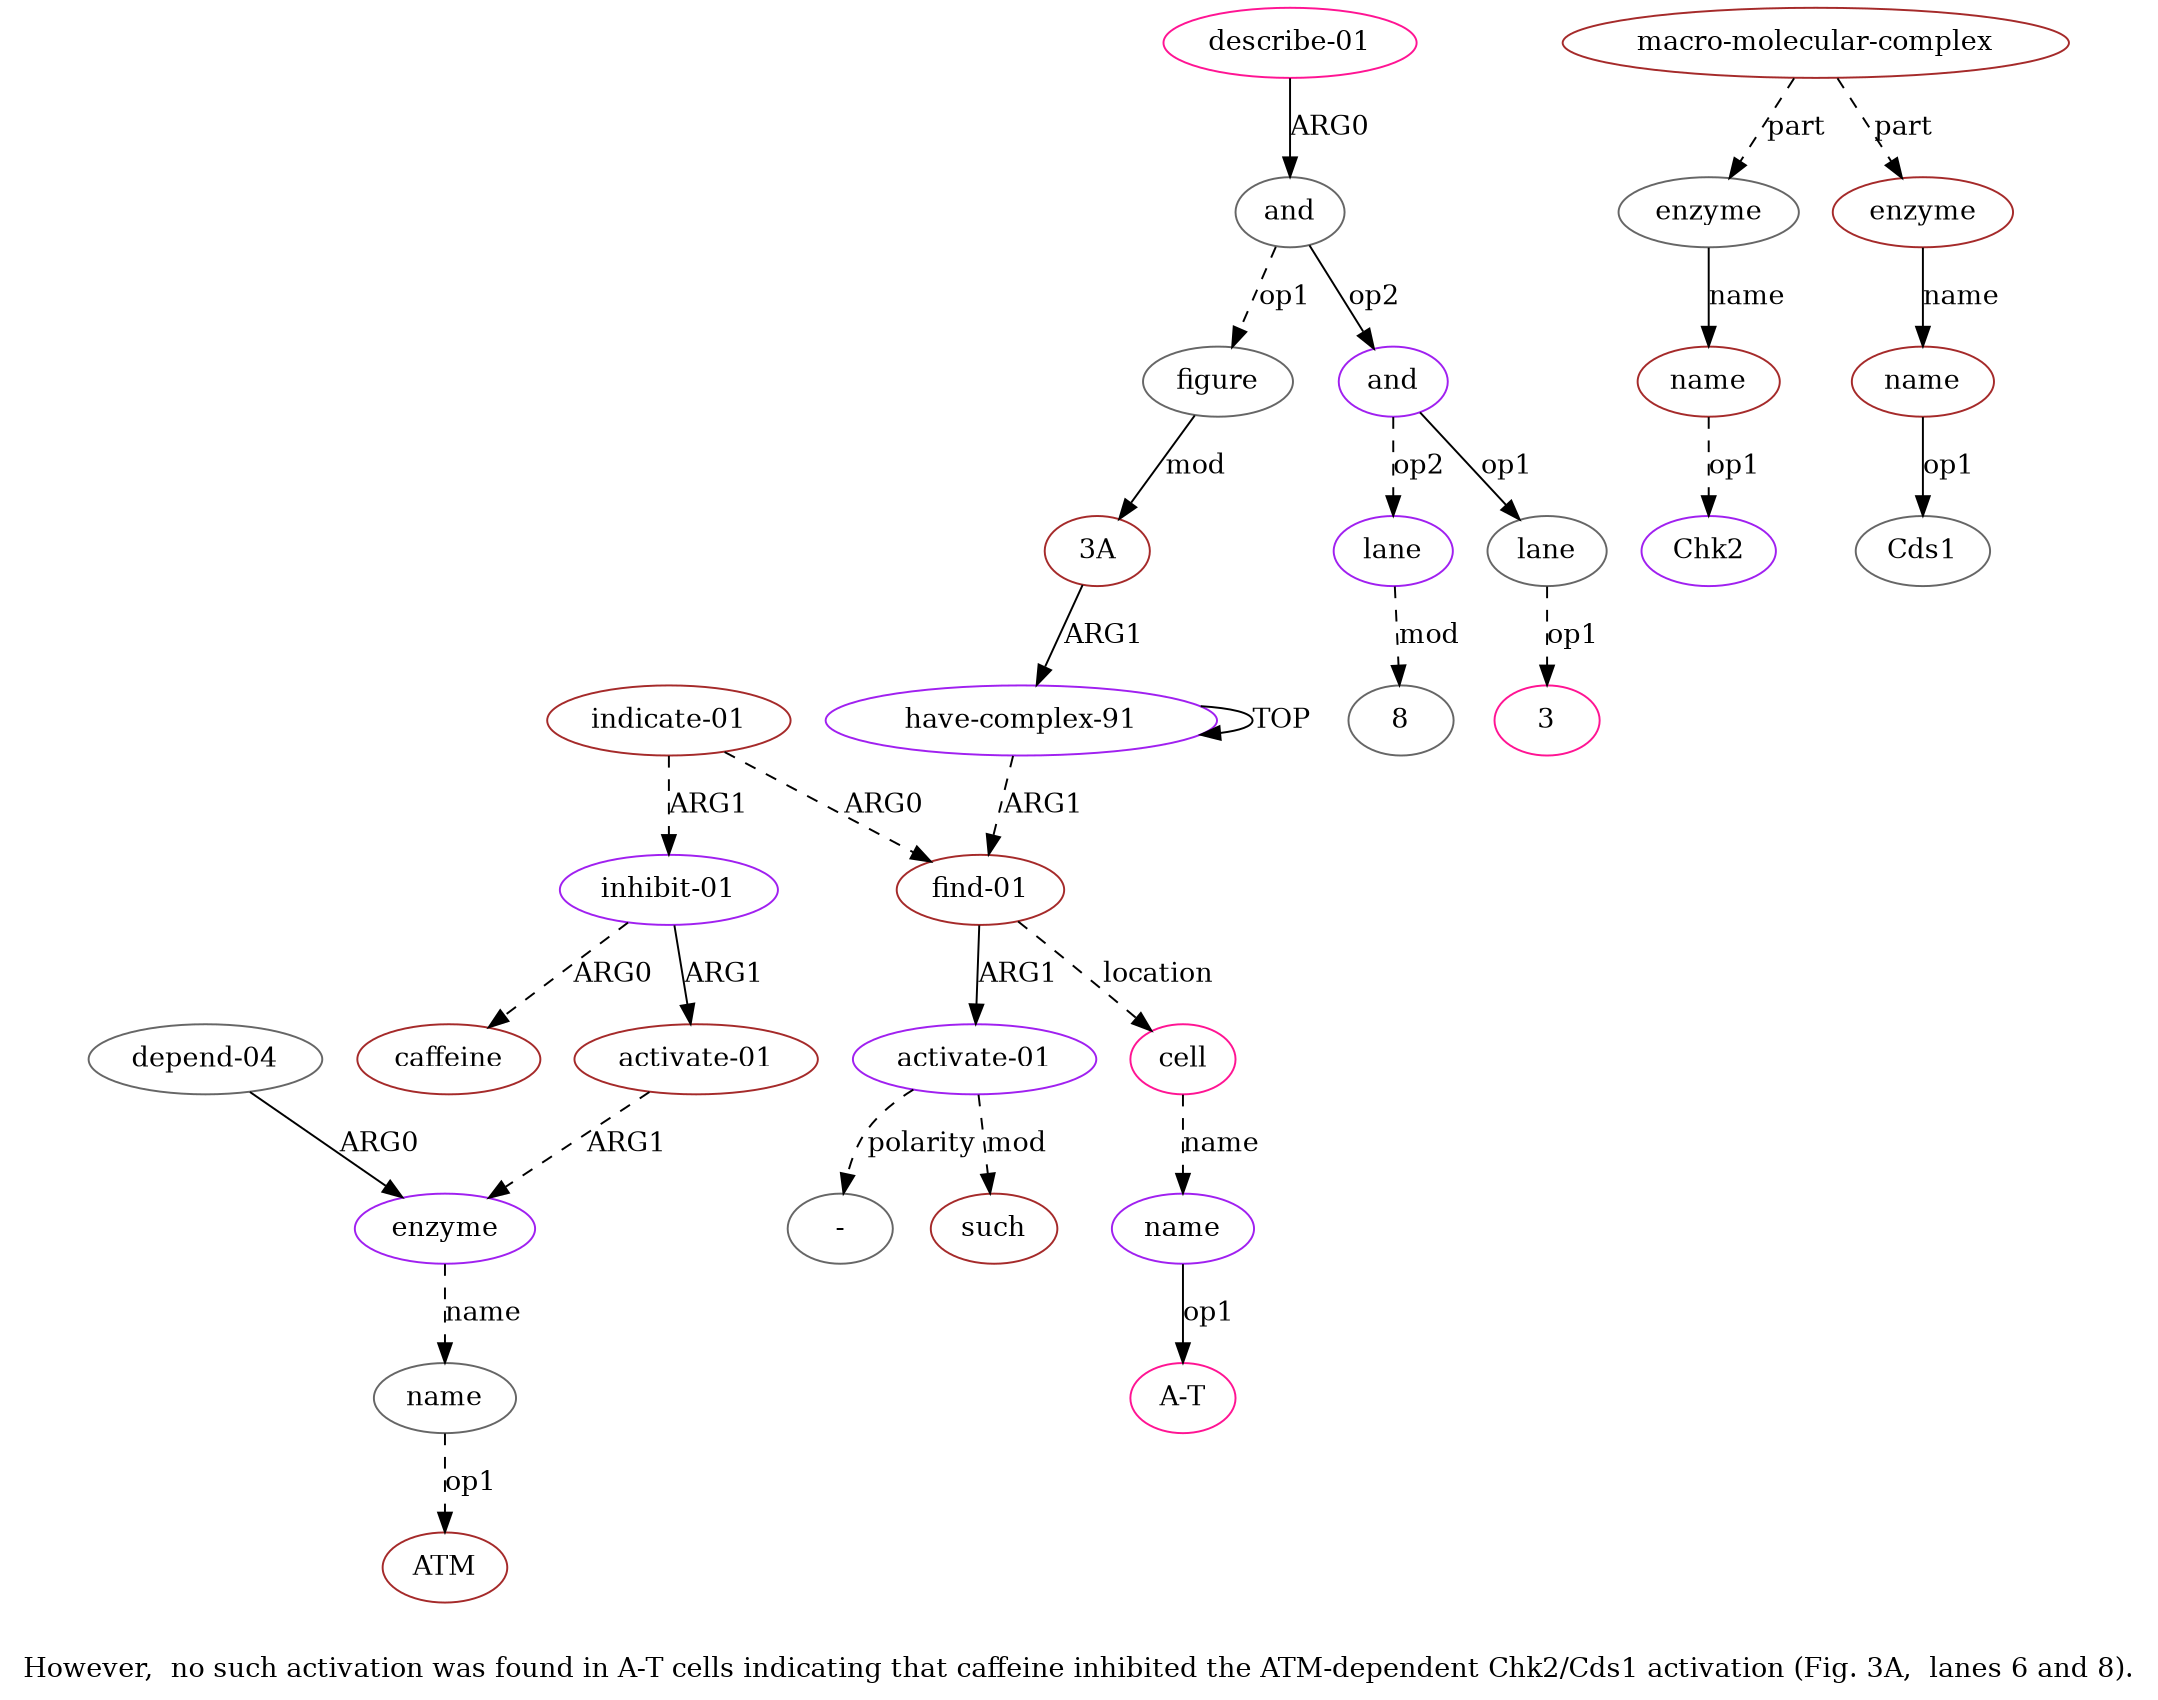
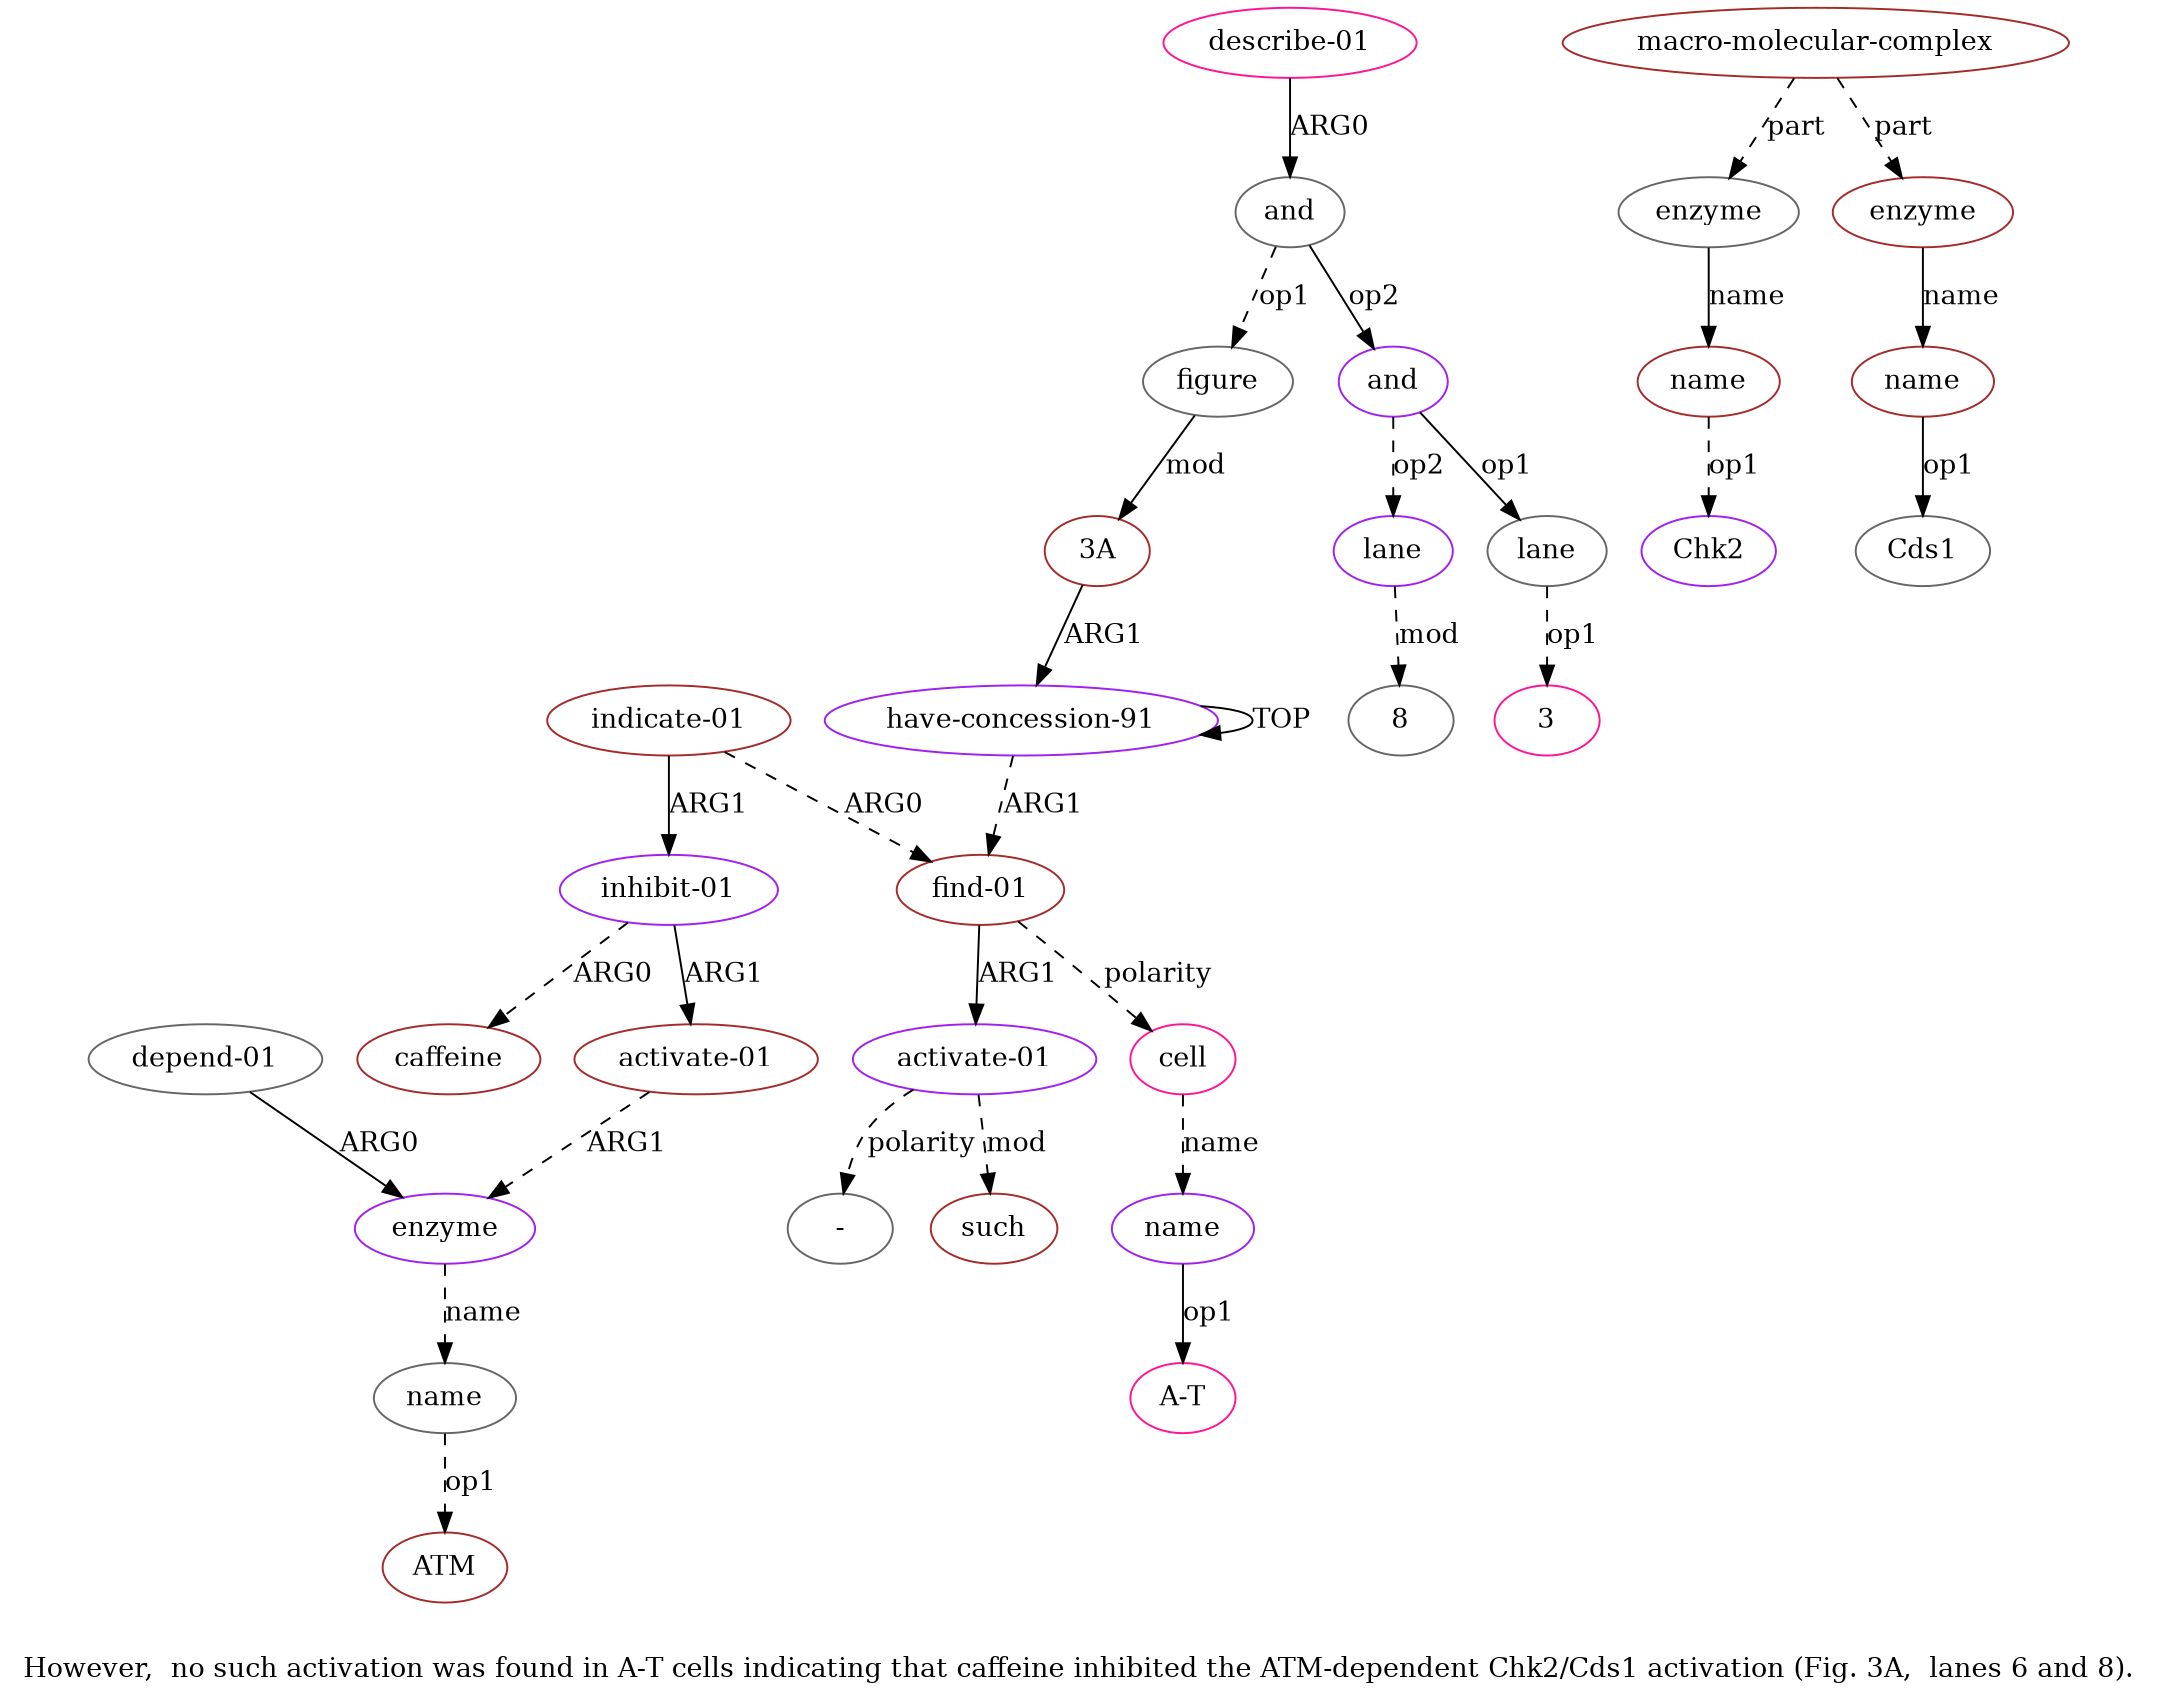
node "have-complex-91": label "have-complex-91" -> "have-concession-91"
edge "indicate-01" -> "inhibit-01": style dashed -> solid
edge "find-01" -> "cell": label "location" -> "polarity"
node "depend-04": label "depend-04" -> "depend-01"
